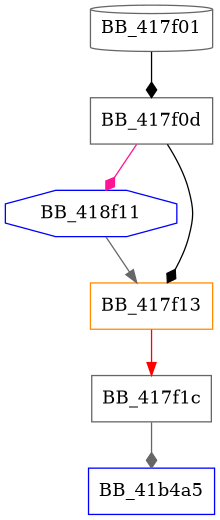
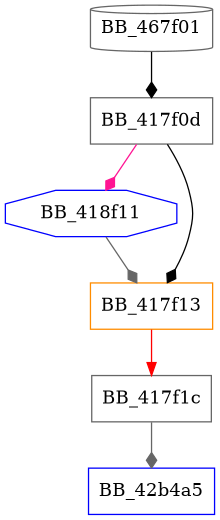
node "BB_417f01": label "BB_417f01" -> "BB_467f01"
edge "BB_418f11" -> "BB_417f13": arrowhead normal -> diamond
node "BB_41b4a5": label "BB_41b4a5" -> "BB_42b4a5"
